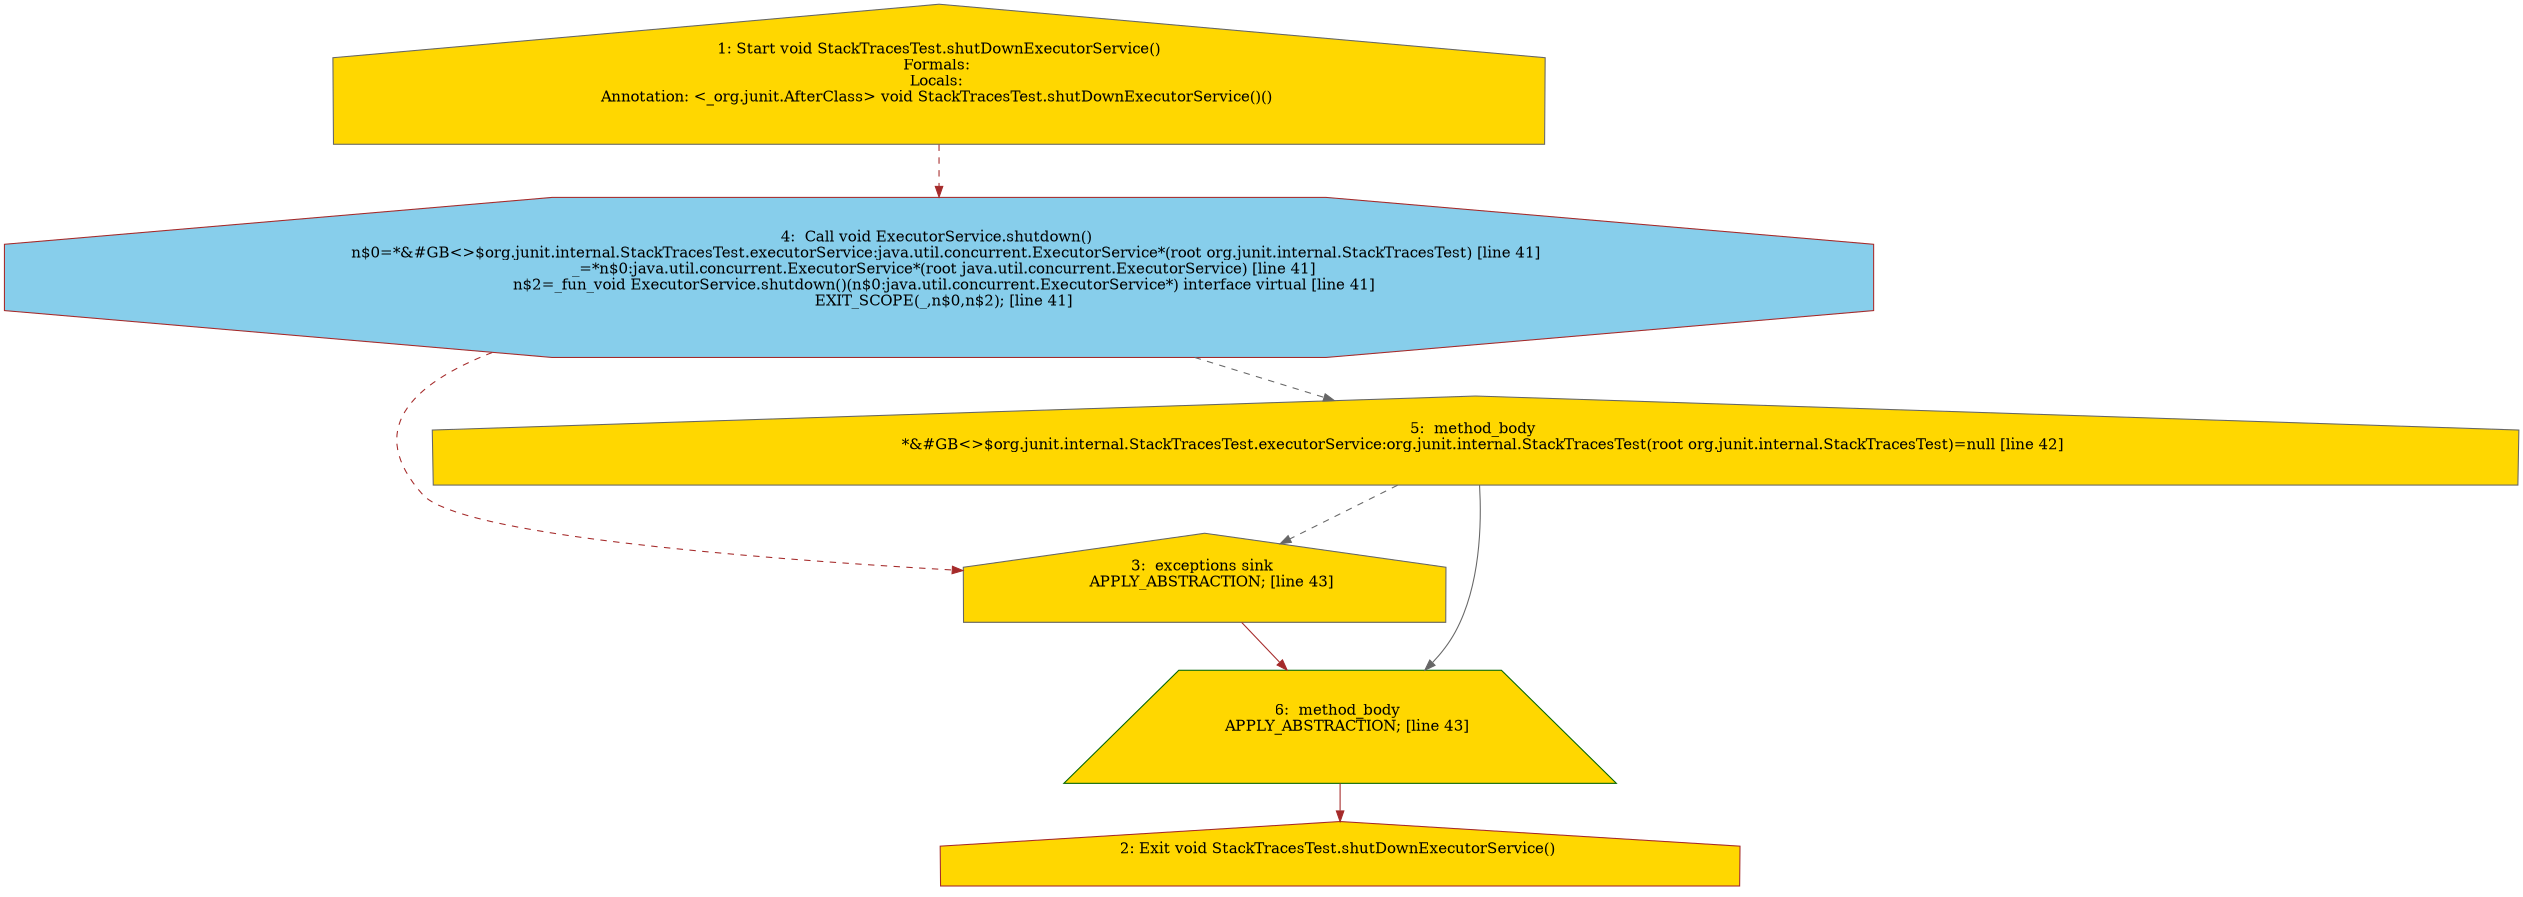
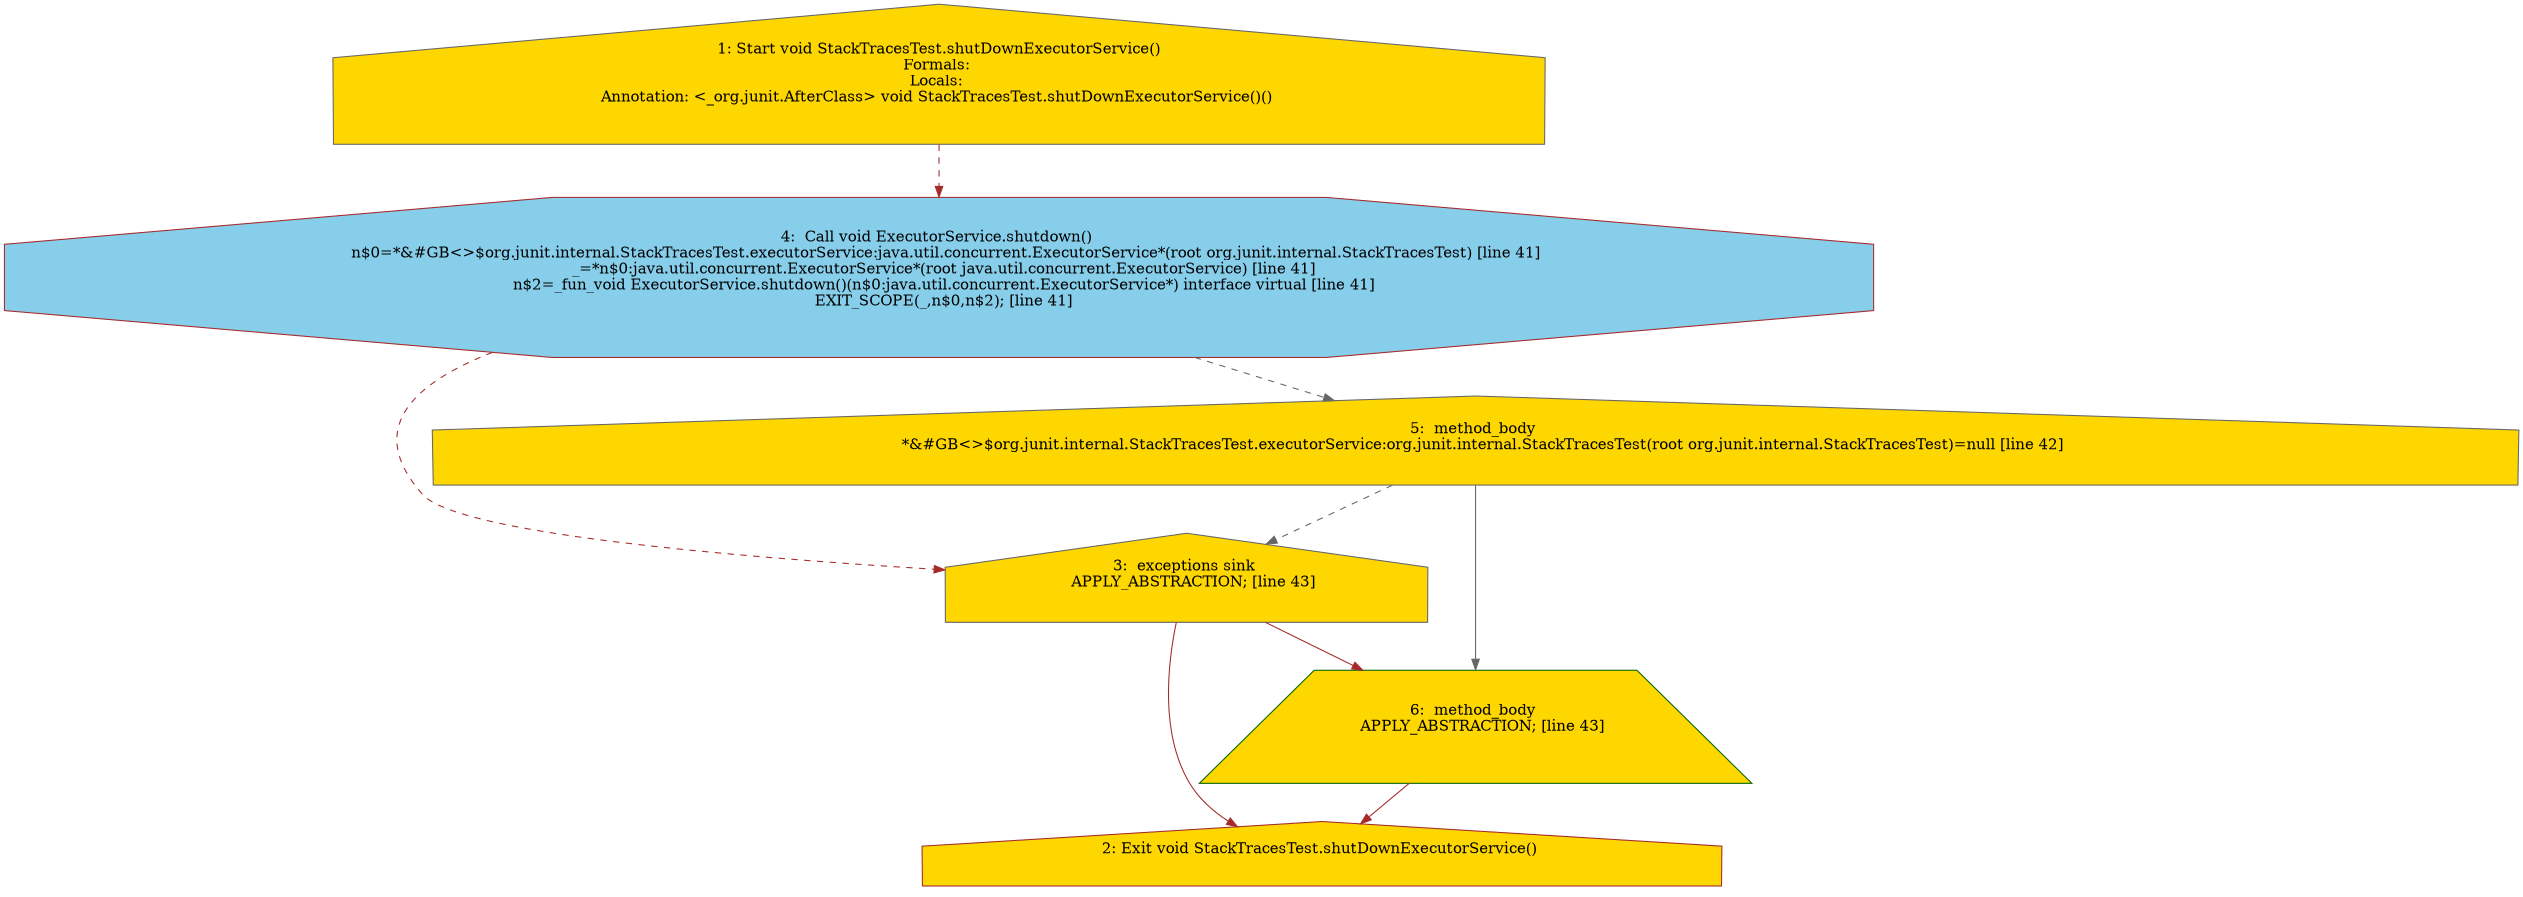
edge "3:  exceptions sink APPLY_ABSTRACTION; [line 43]" -> "2: Exit void StackTracesTest.shutDownExecutorService()": added
